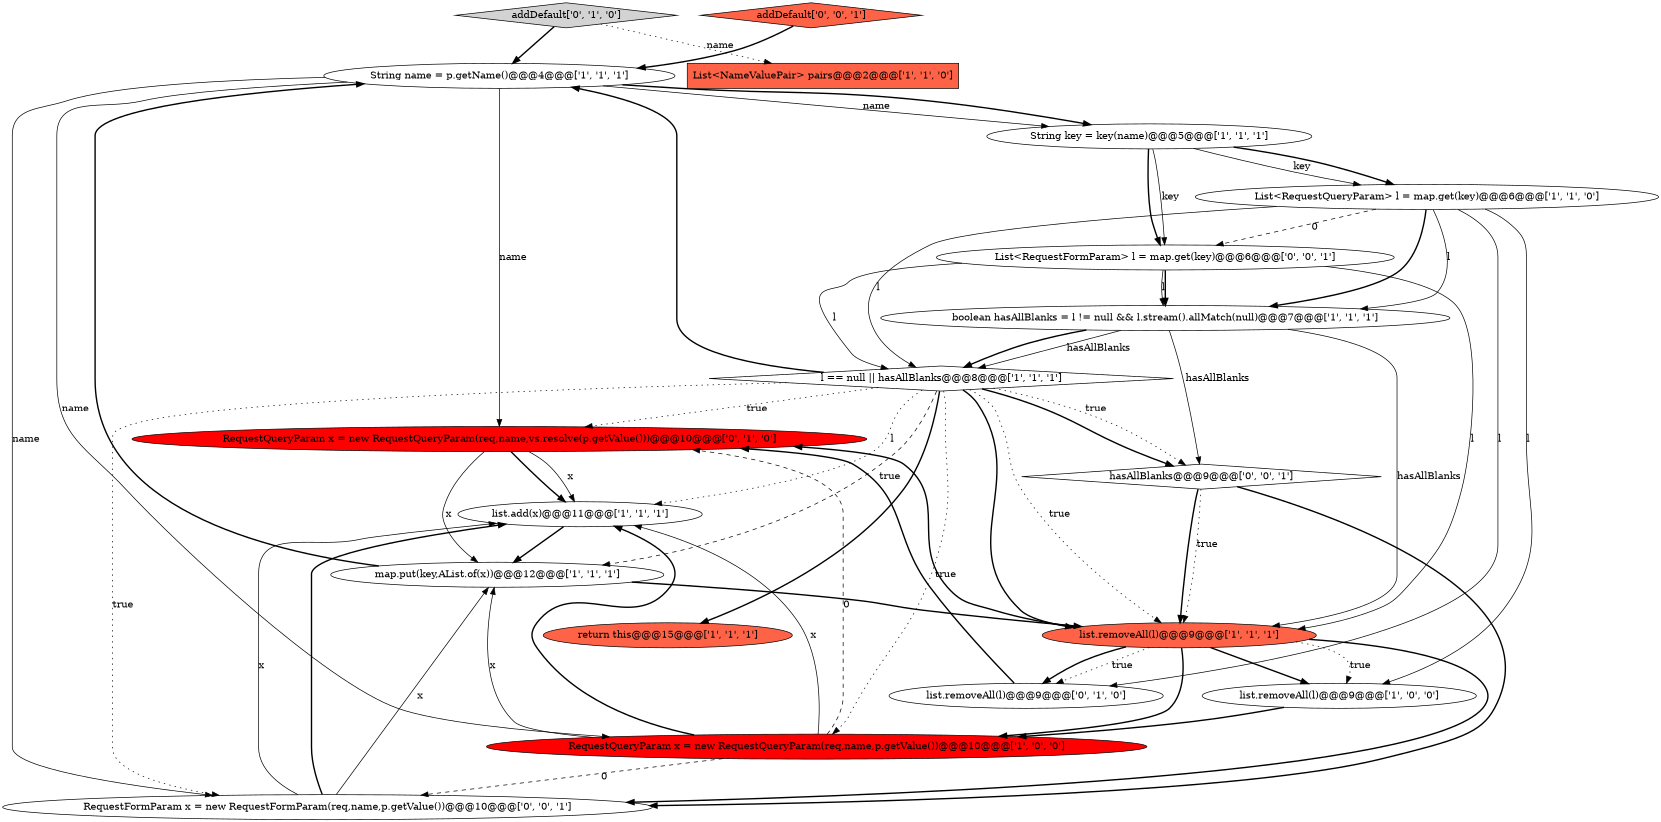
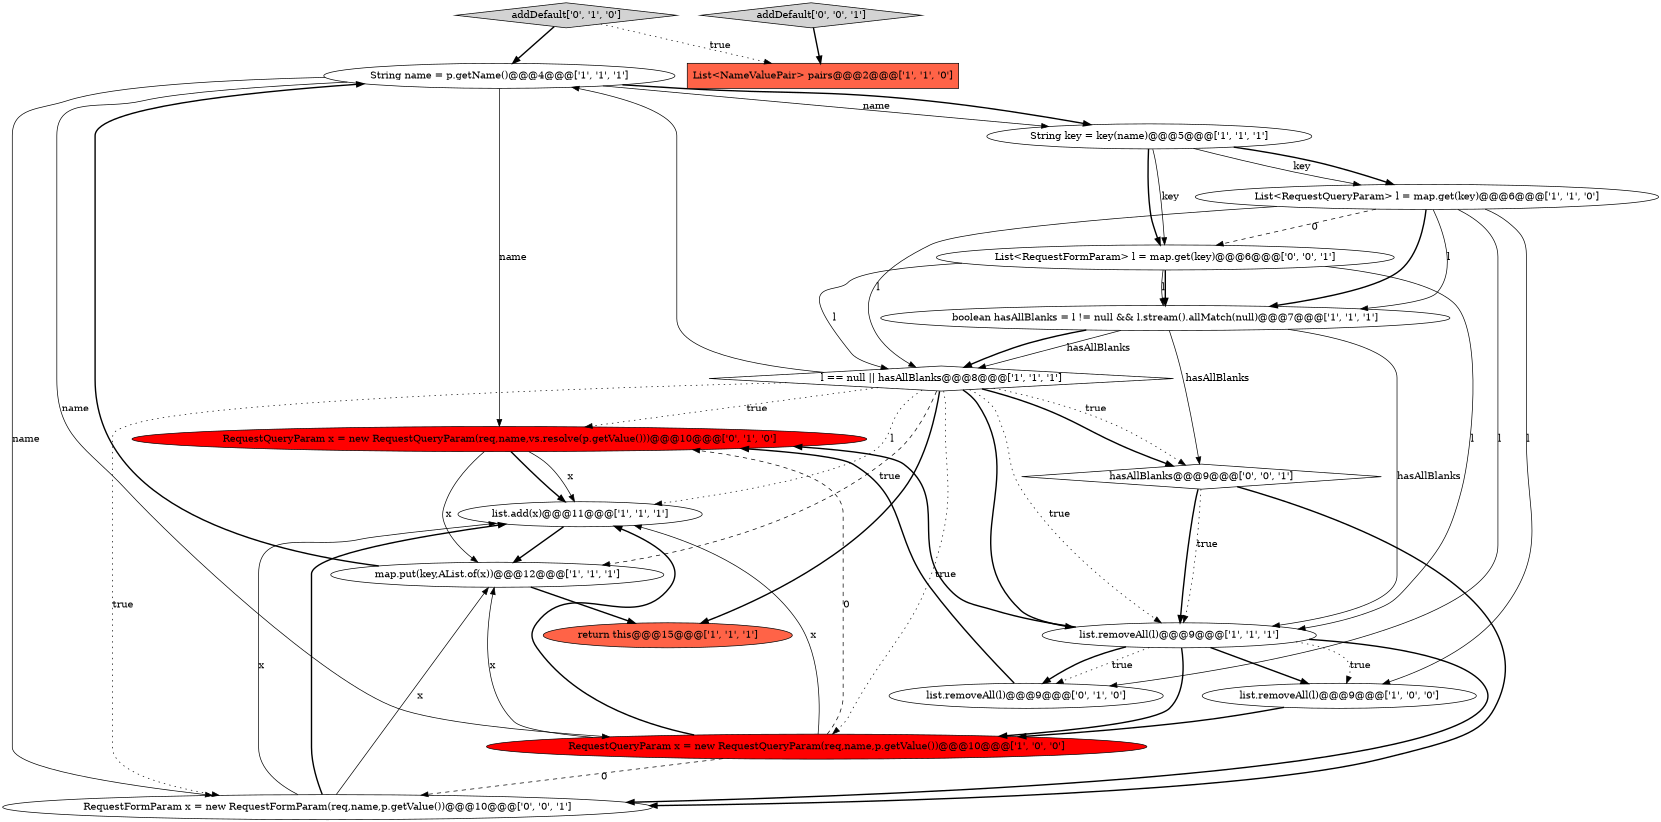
node "addDefault['0', '0', '1']": fillcolor tomato -> lightgray
edge "addDefault['0', '1', '0']" -> "List<NameValuePair> pairs@@@2@@@['1', '1', '0']": label "name" -> "true"
edge "addDefault['0', '0', '1']" -> "String name = p.getName()@@@4@@@['1', '1', '1']": now "addDefault['0', '0', '1']" -> "List<NameValuePair> pairs@@@2@@@['1', '1', '0']"
edge "l == null || hasAllBlanks@@@8@@@['1', '1', '1']" -> "String name = p.getName()@@@4@@@['1', '1', '1']": style bold -> solid
edge "map.put(key,AList.of(x))@@@12@@@['1', '1', '1']" -> "list.removeAll(l)@@@9@@@['1', '1', '1']": now "map.put(key,AList.of(x))@@@12@@@['1', '1', '1']" -> "return this@@@15@@@['1', '1', '1']"
node "list.removeAll(l)@@@9@@@['1', '1', '1']": fillcolor tomato -> white
